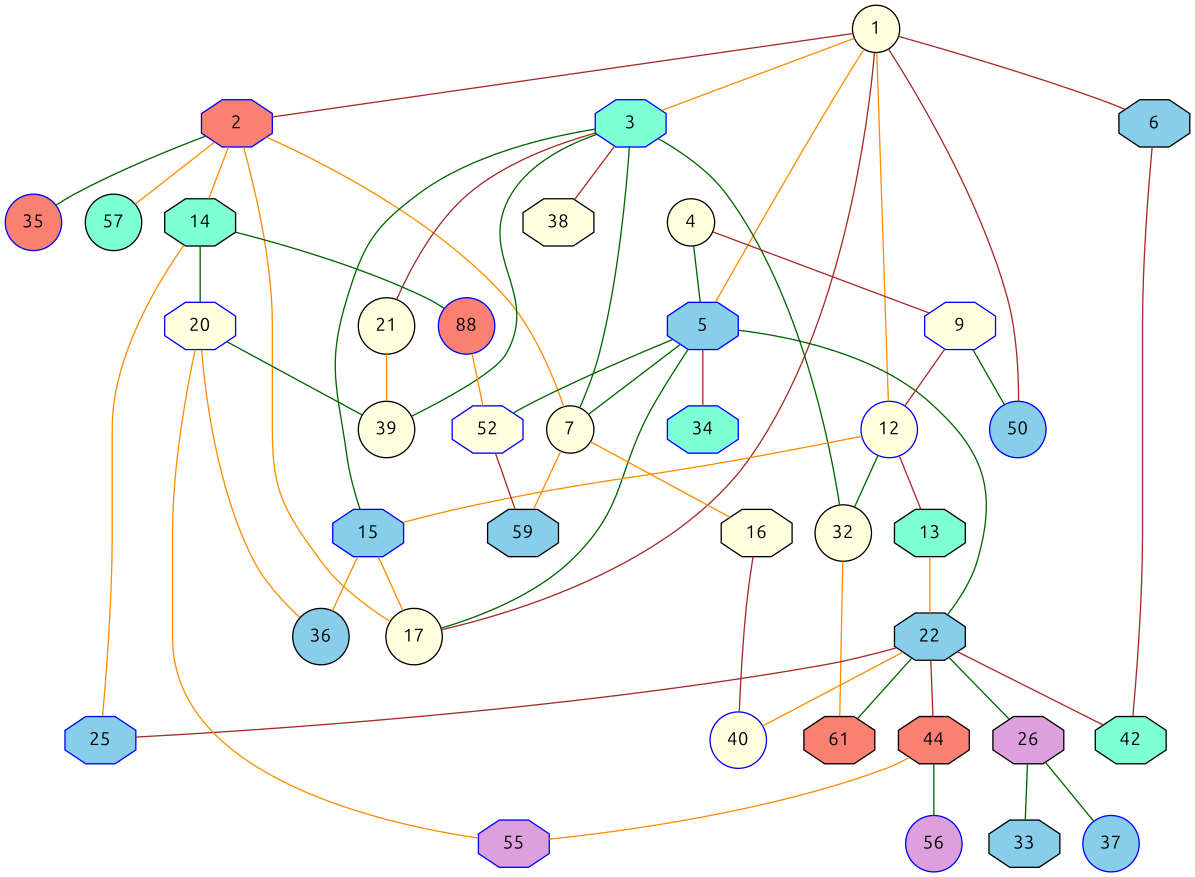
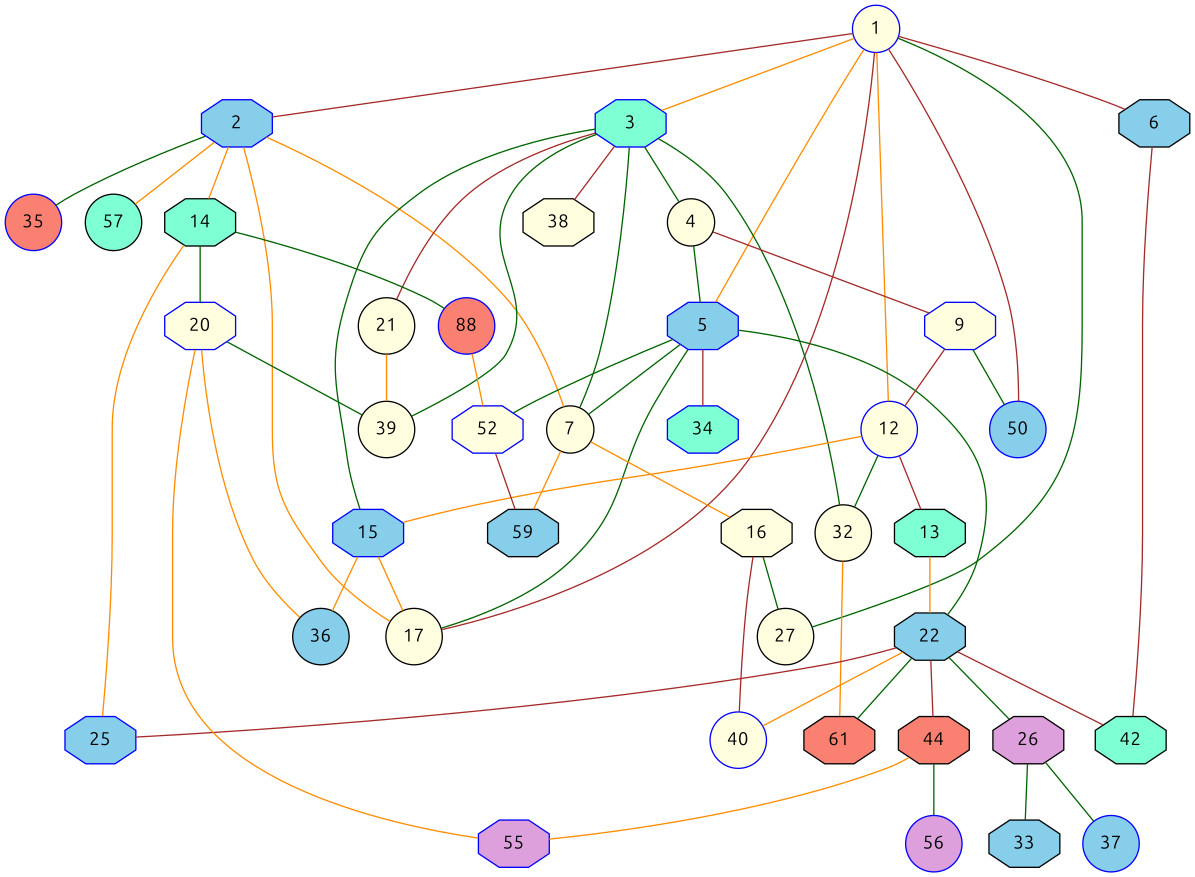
node "1": color black -> blue
node "2": fillcolor salmon -> skyblue
edge "3" -- "4": added
node "27": added
